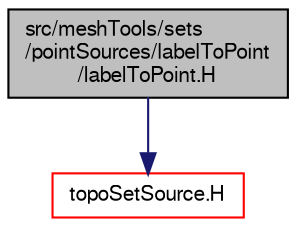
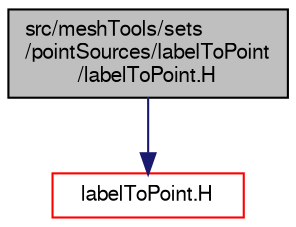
node "topoSetSource.H": label "topoSetSource.H" -> "labelToPoint.H"
